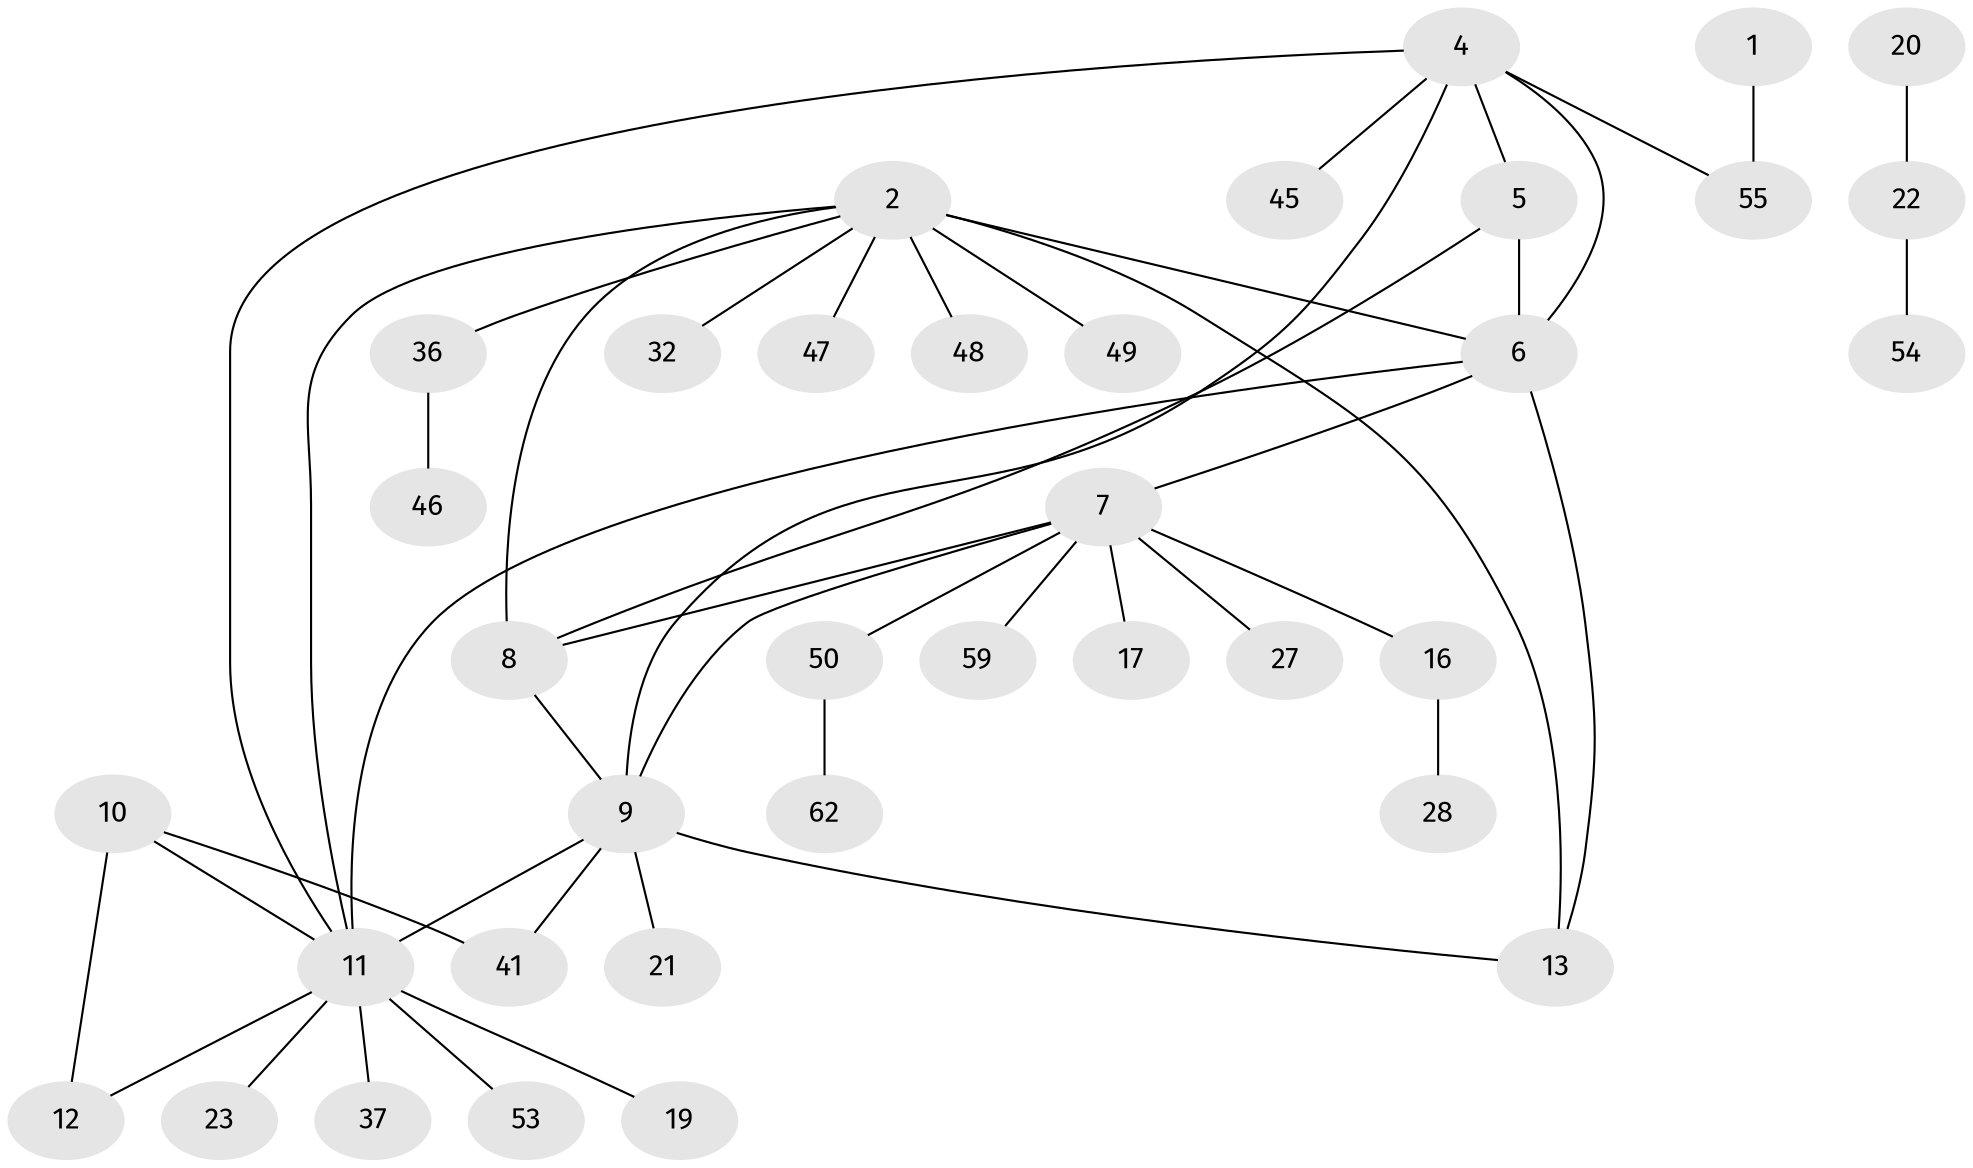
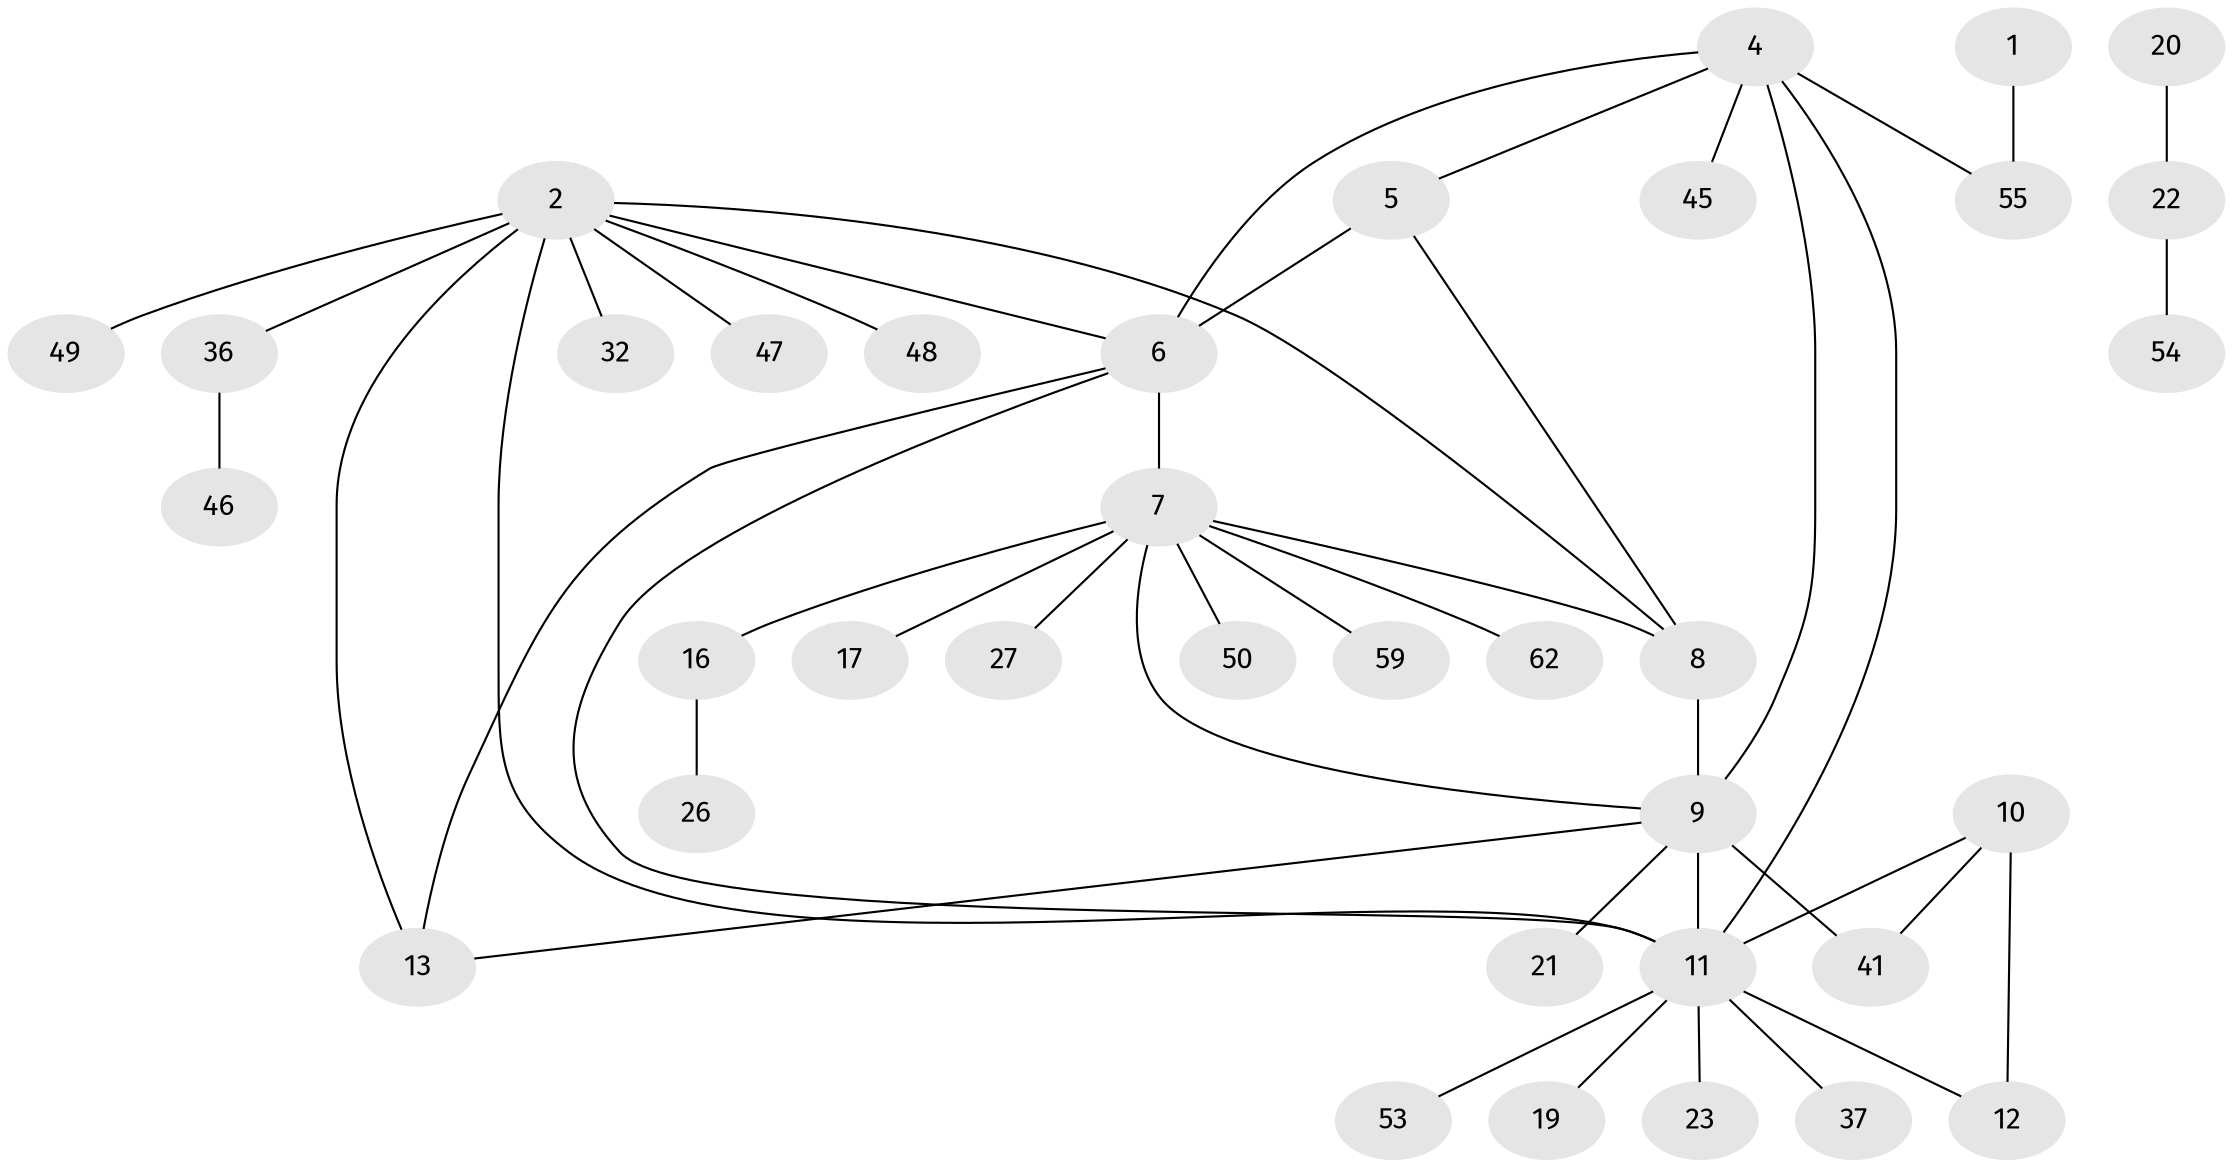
edge "50" -- "62": now "7" -- "62"
node "28": label "28" -> "26"
